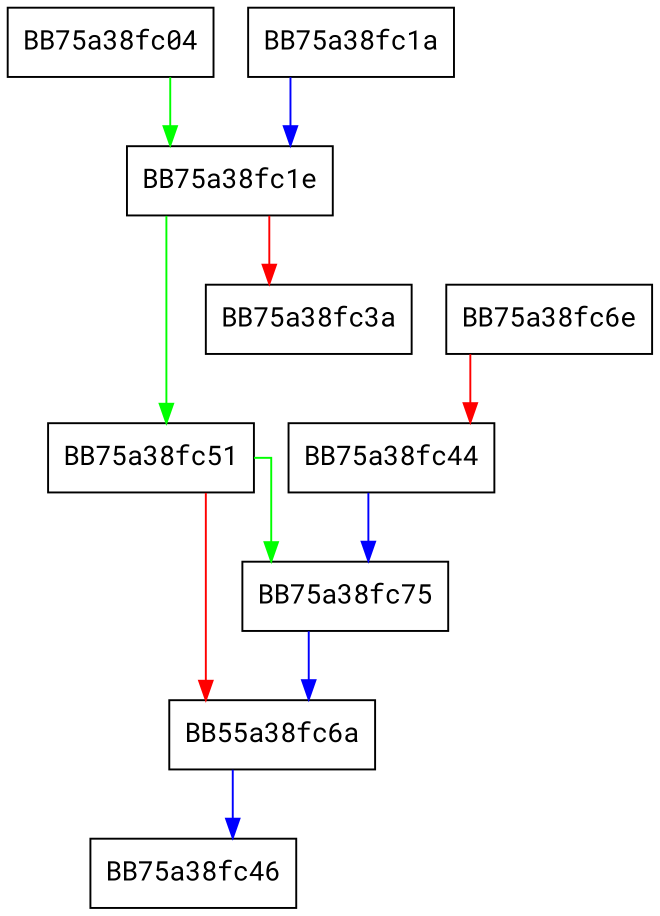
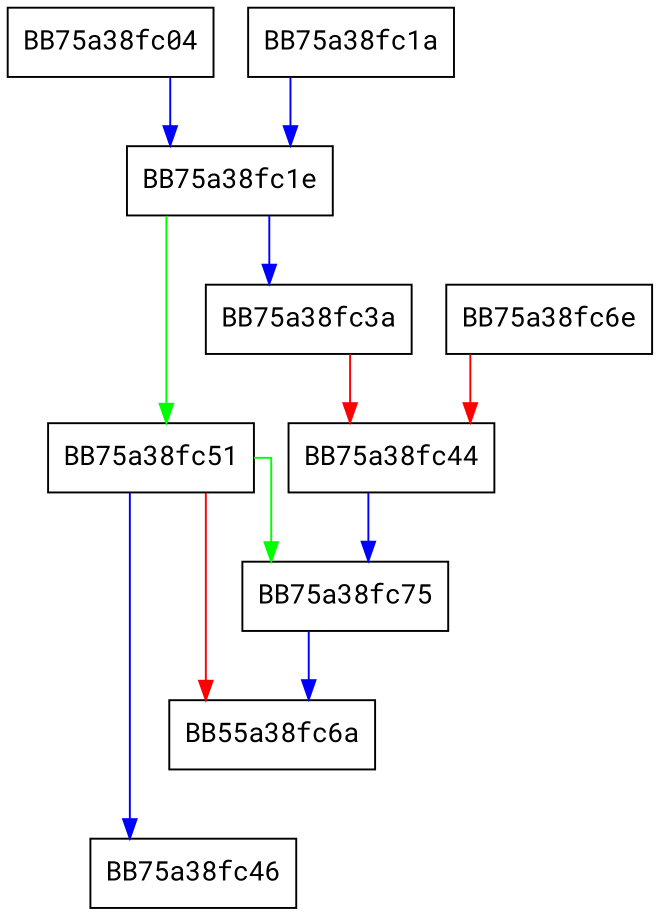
edge "BB75a38fc04" -> "BB75a38fc1e": color green -> blue
edge "BB75a38fc1e" -> "BB75a38fc3a": color red -> blue
edge "BB75a38fc3a" -> "BB75a38fc44": added
edge "BB55a38fc6a" -> "BB75a38fc46": now "BB75a38fc51" -> "BB75a38fc46"
